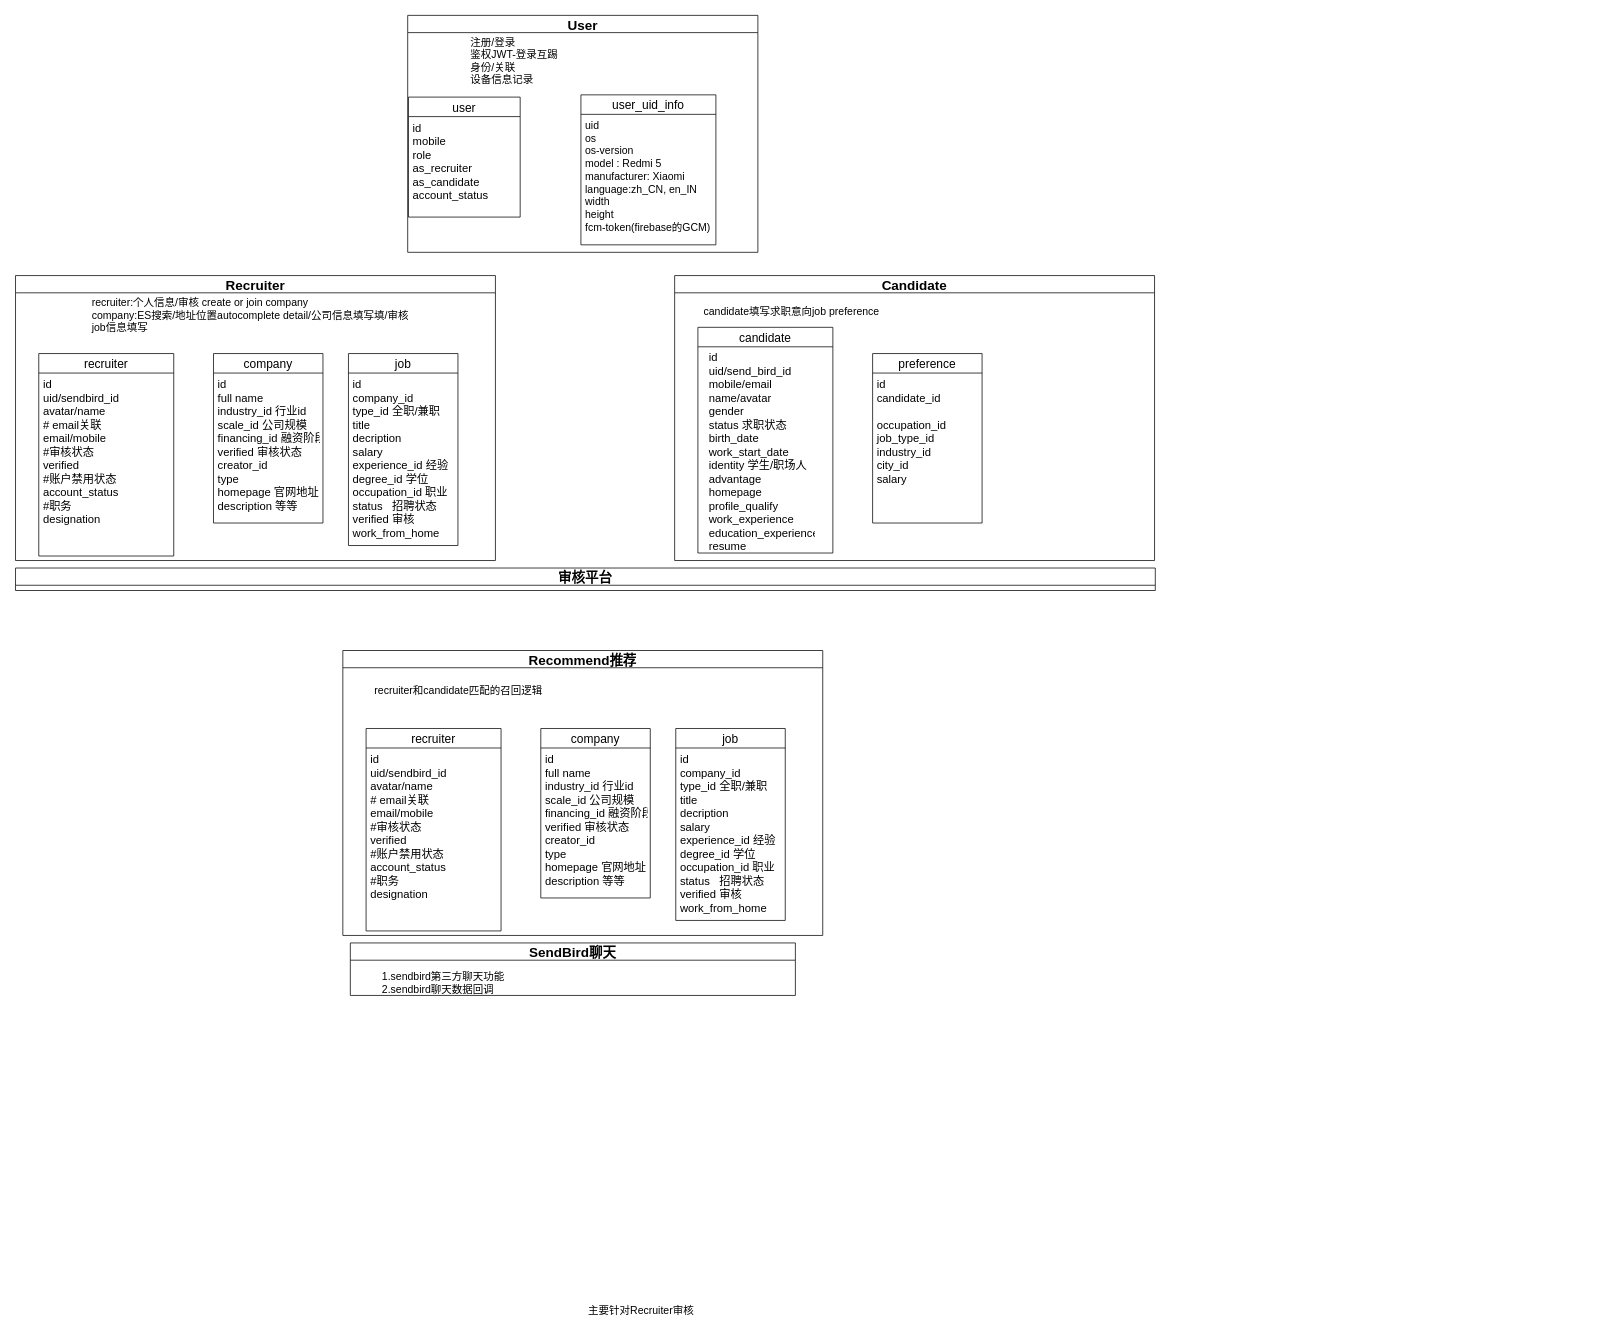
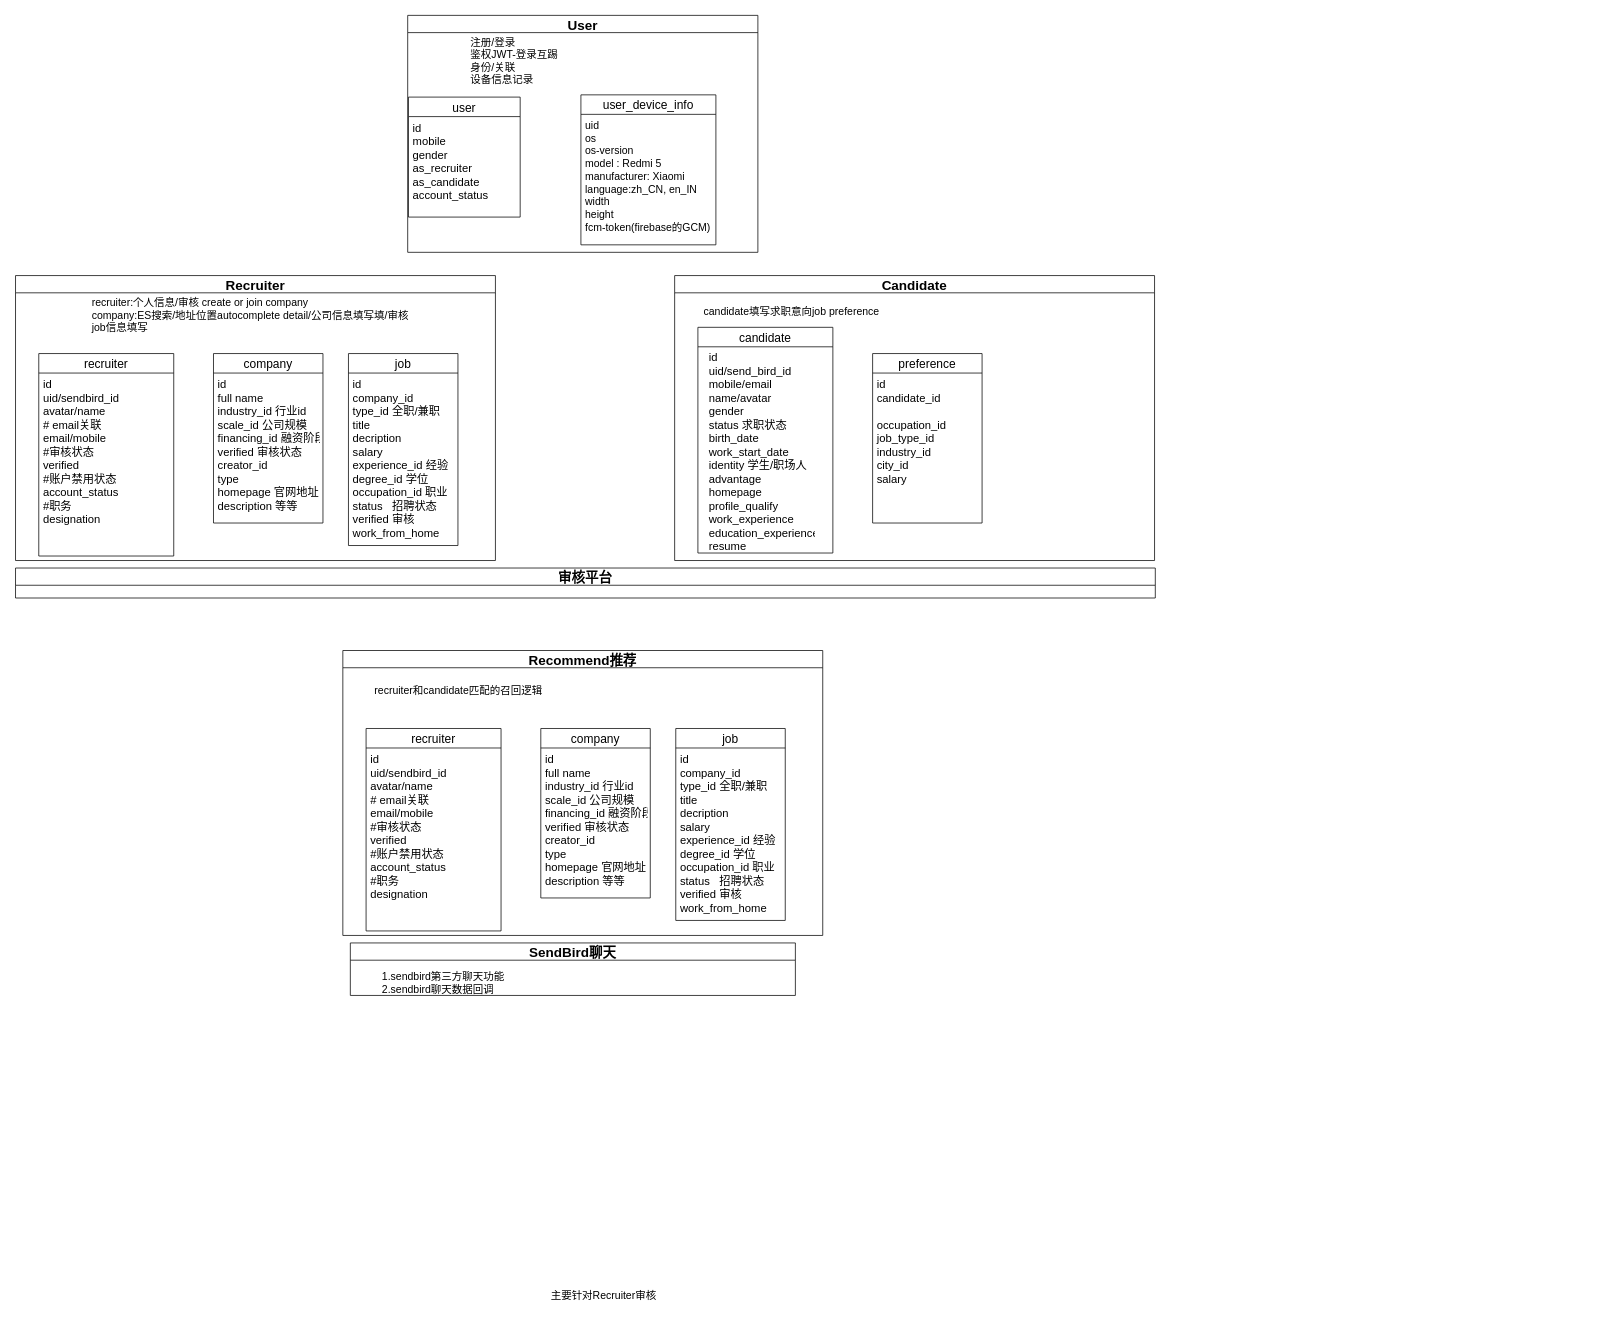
node "user_uid_info": label "user_uid_info" -> "user_device_info"
node "id mobile role as_recruiter as_candidate account_status": label "id mobile role as_recruiter as_candidate account_status" -> "id mobile gender as_recruiter as_candidate account_status"
node "审核平台": size 1140x23 -> 1140x30
node "主要针对Recruiter审核": moved (641, 1311) -> (603, 1296)
